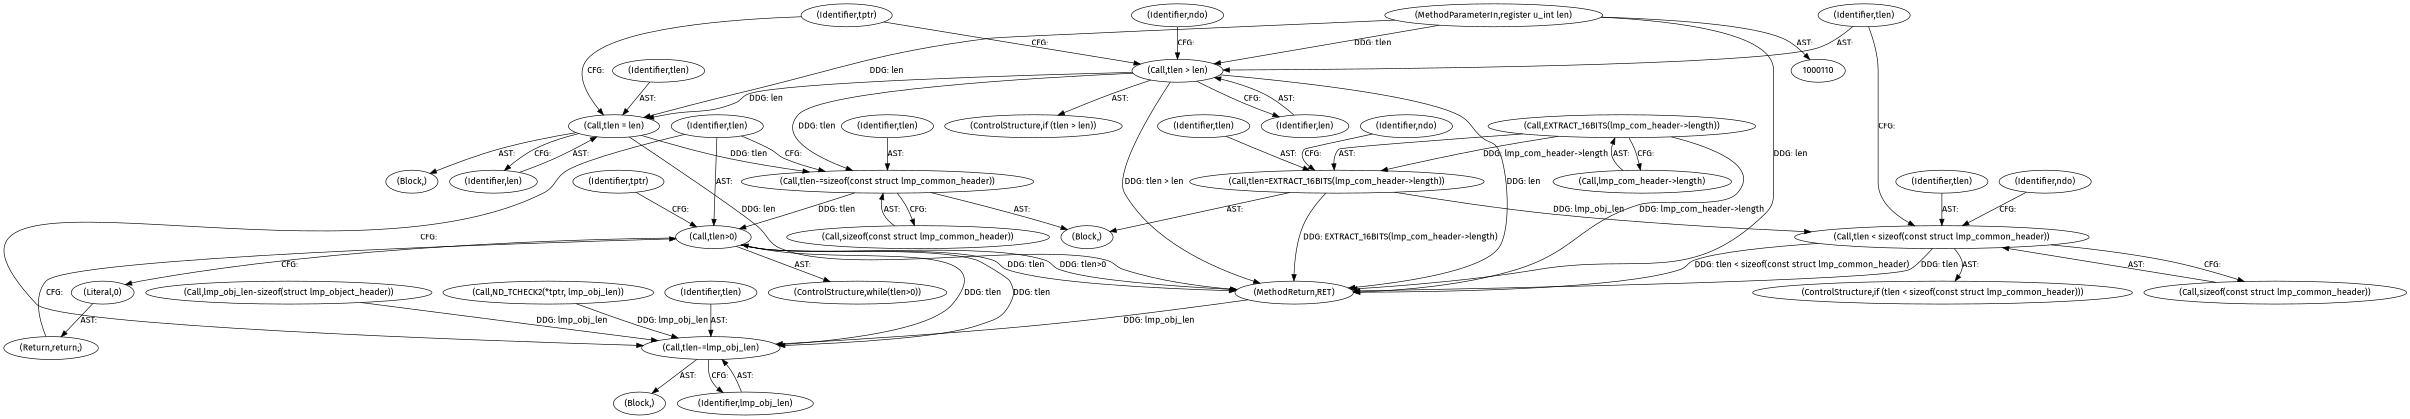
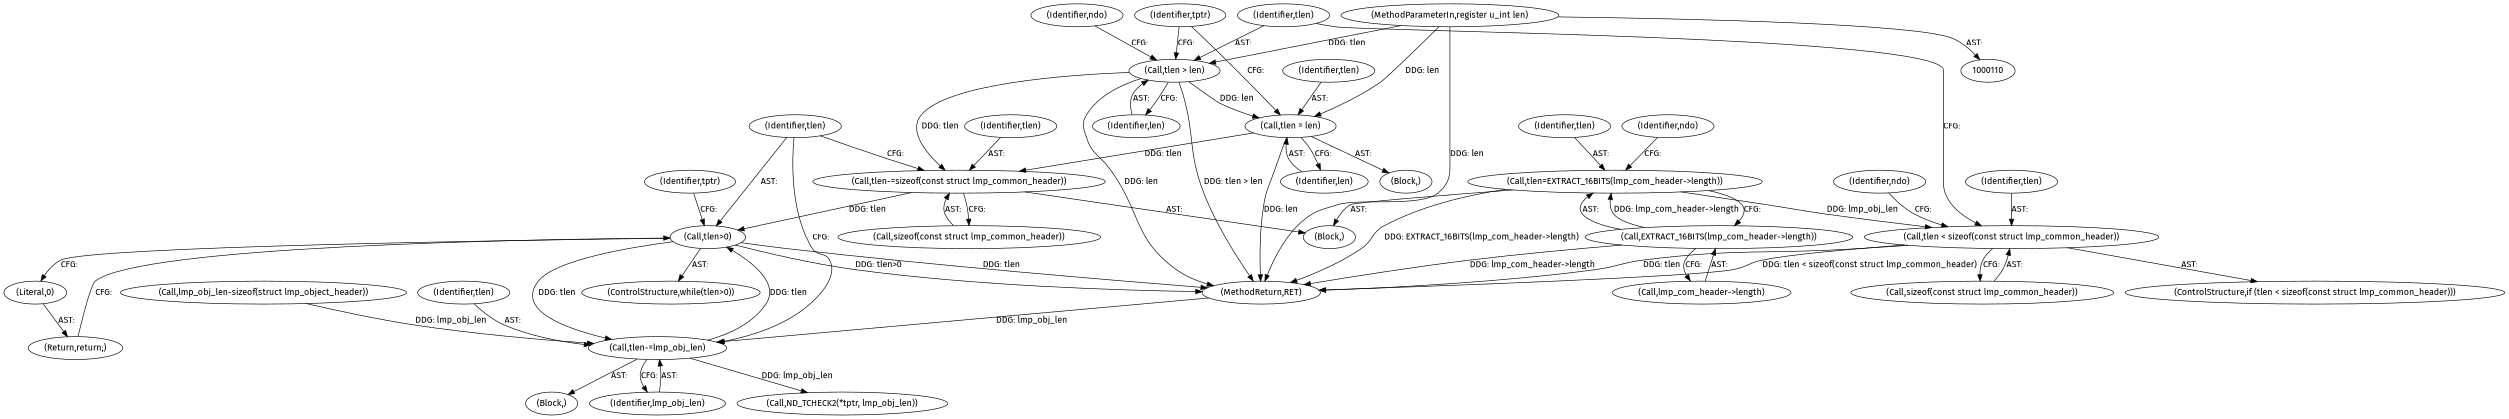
node "(ControlStructure,if (tlen > len))": removed
edge "(Call,tlen=EXTRACT_16BITS(lmp_com_header->length))" -> "(Call,EXTRACT_16BITS(lmp_com_header->length))": added, label "CFG:"
edge "(Call,ND_TCHECK2(*tptr, lmp_obj_len))" -> "(Call,tlen-=lmp_obj_len)": reversed
